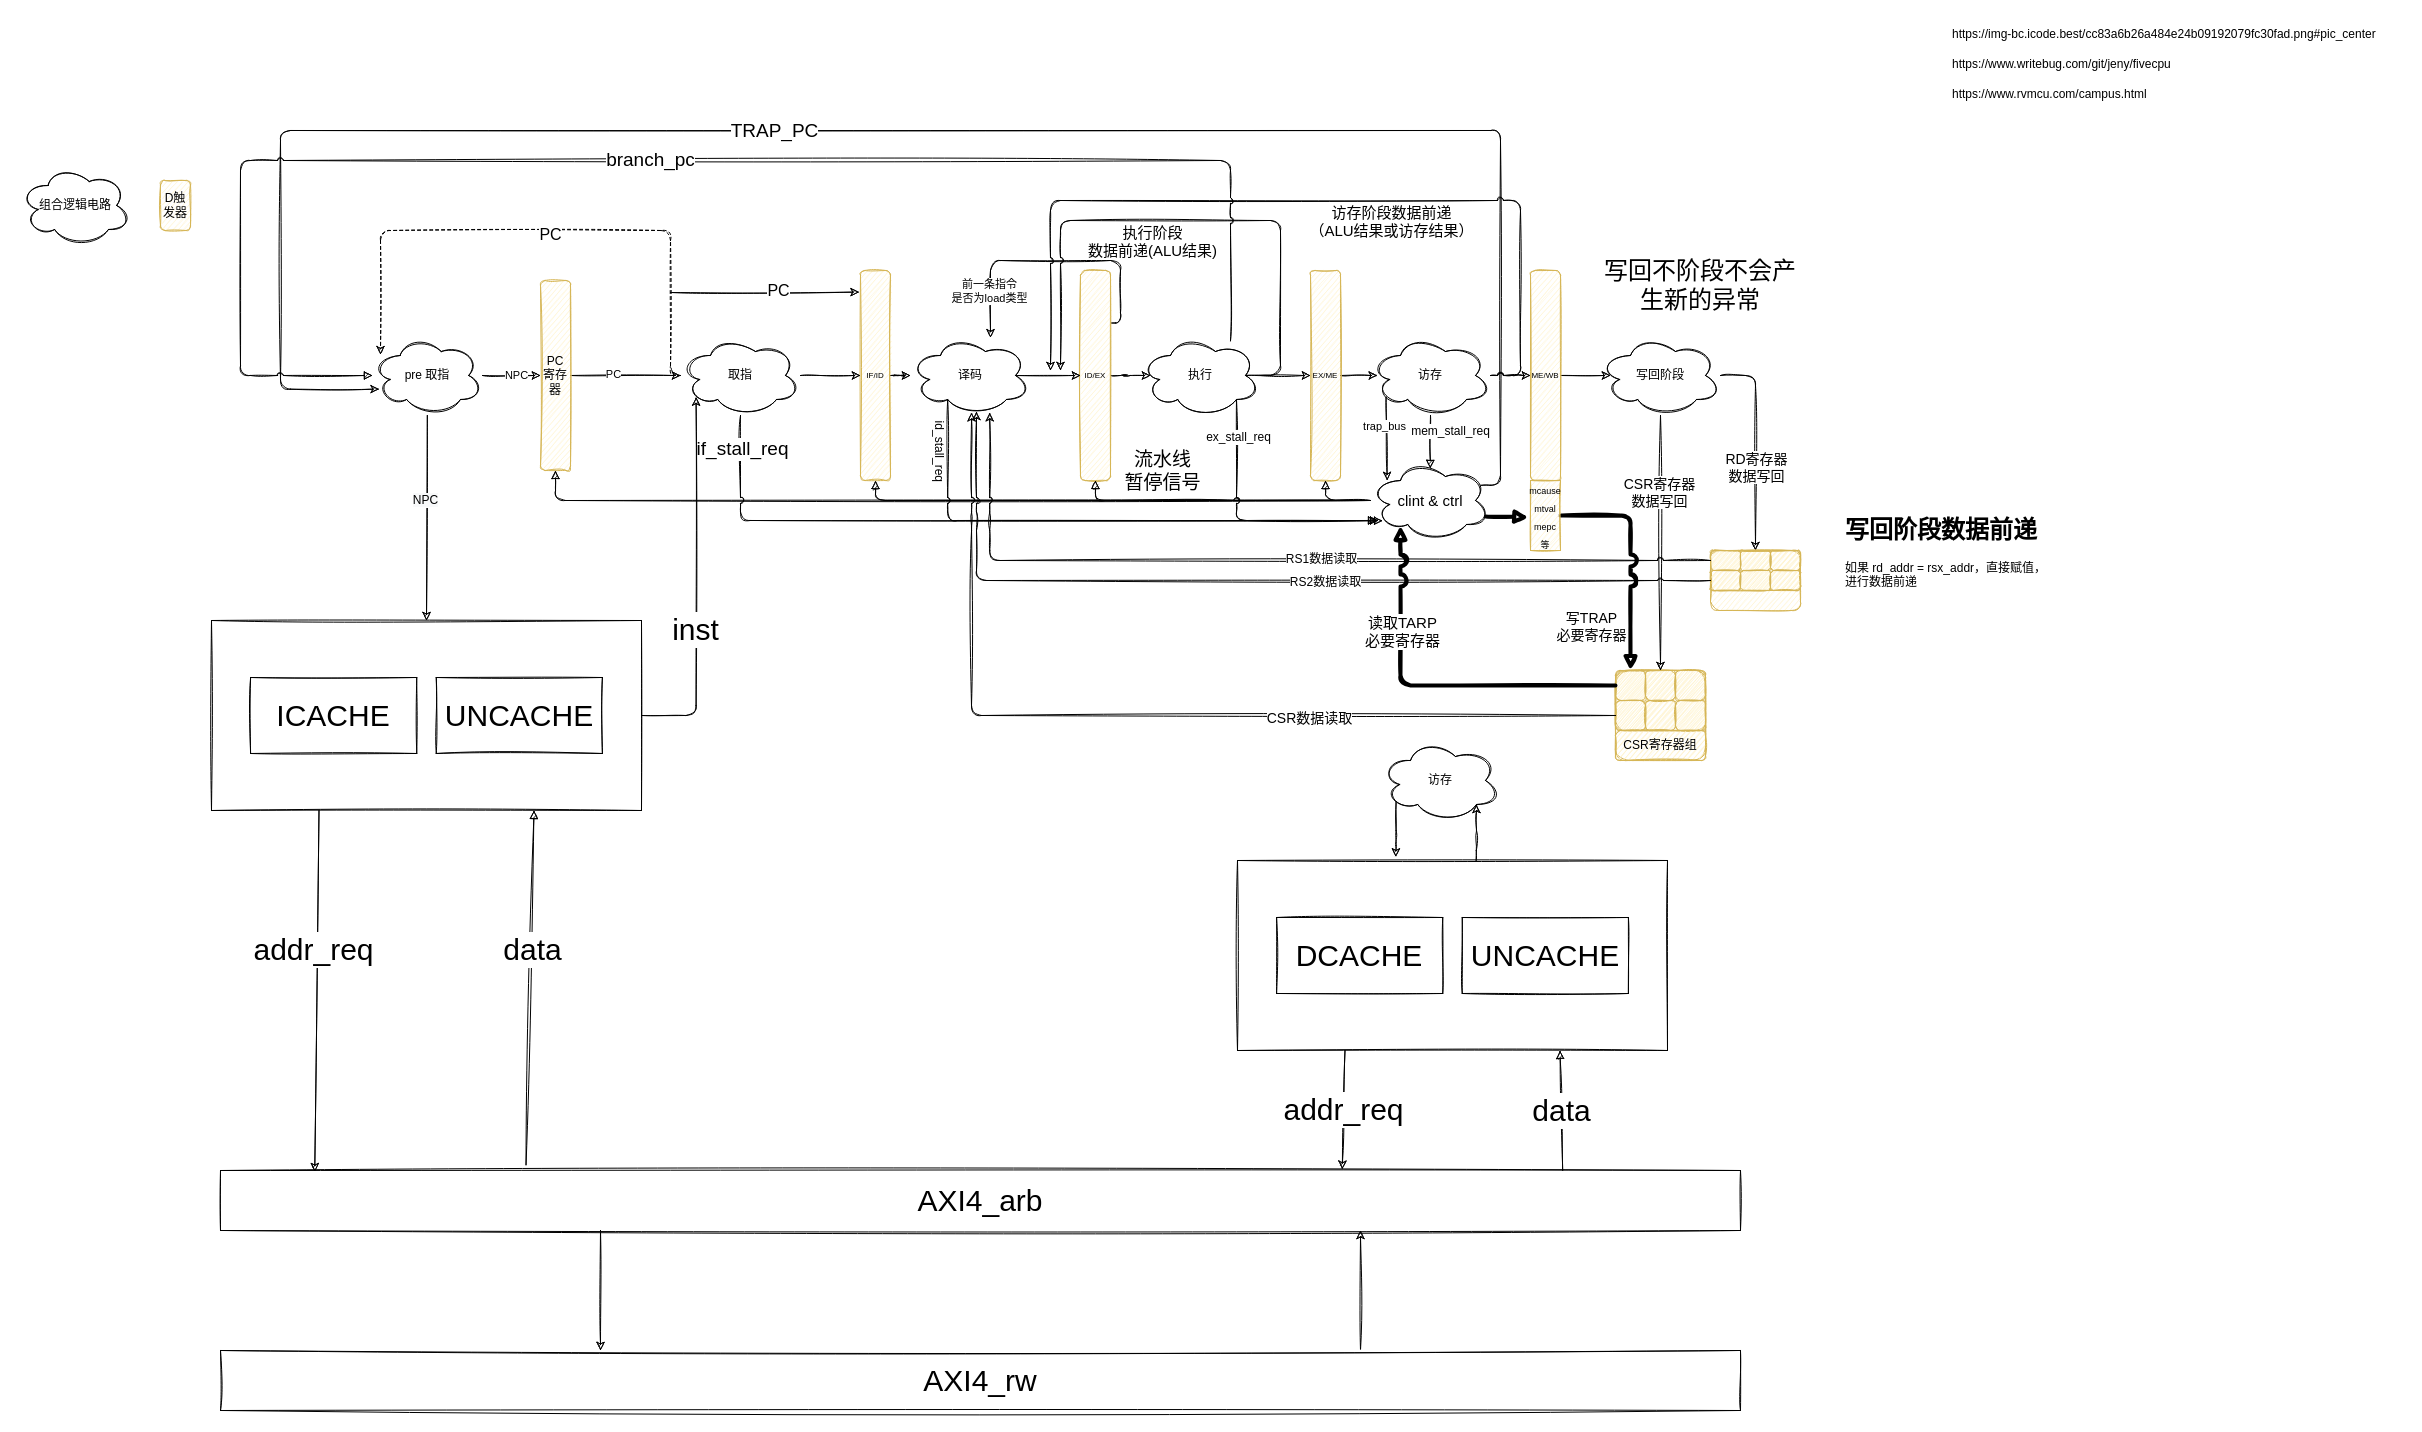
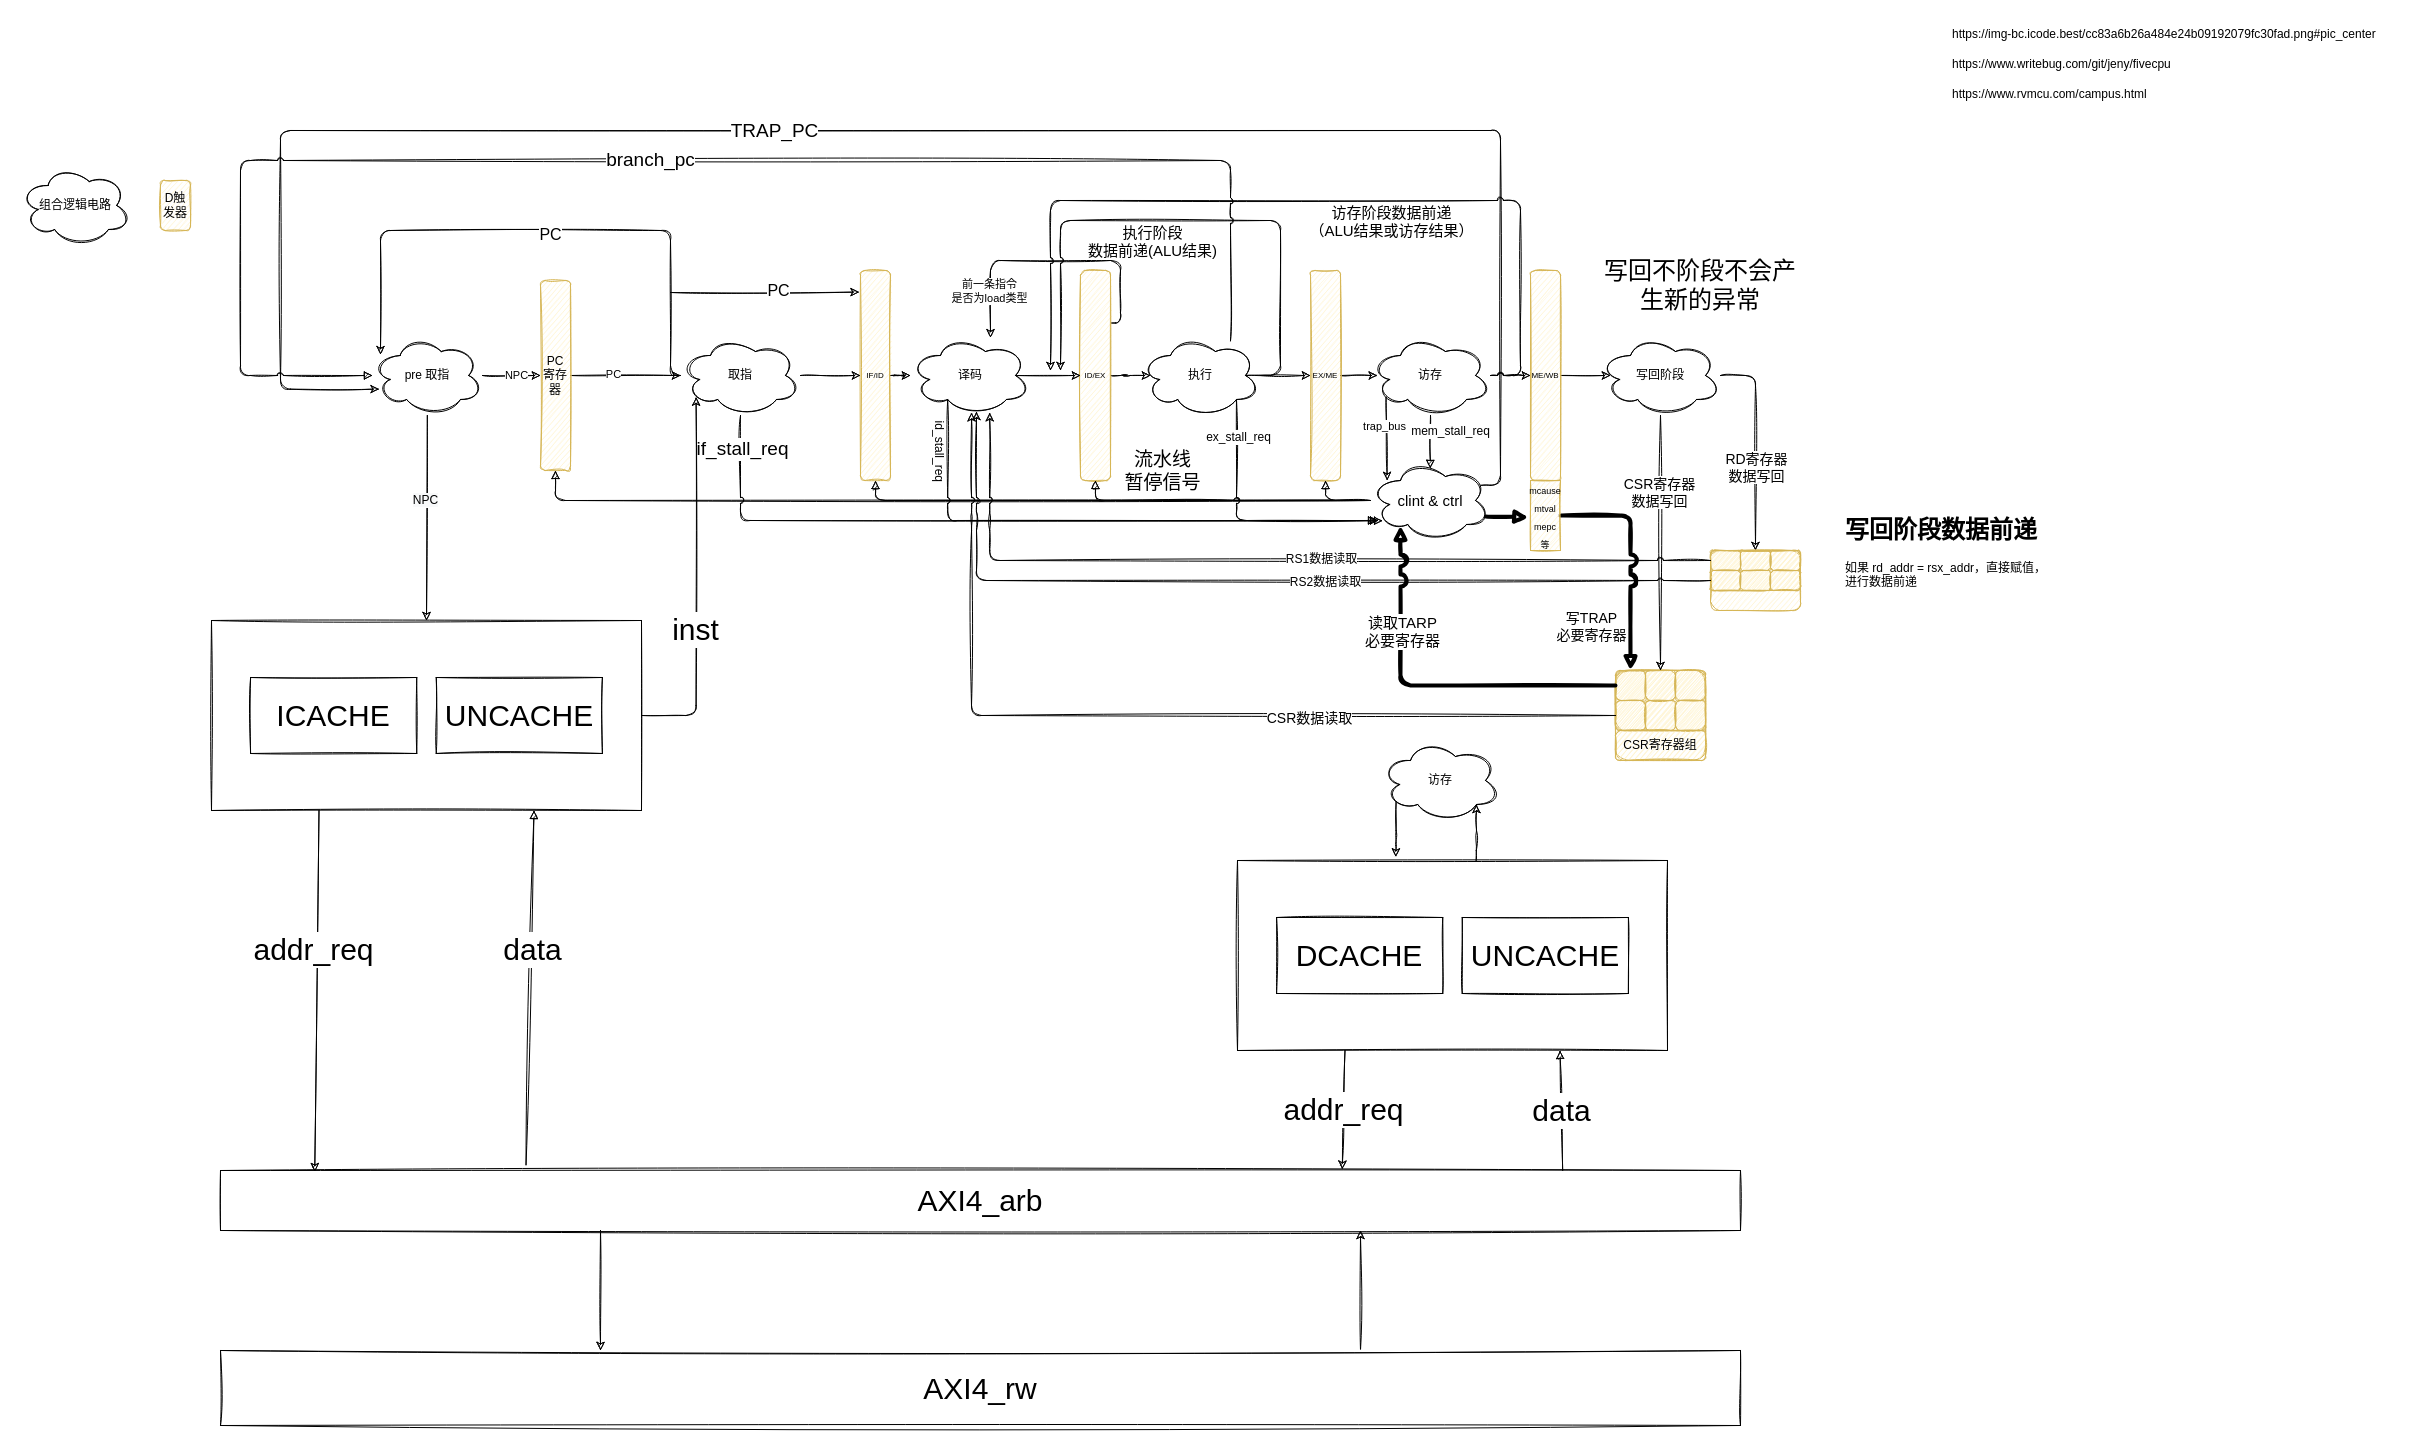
edge "取指" -> "pre 取指": style dashed -> solid
node "AXI4_rw": size 1520x60 -> 1520x75
